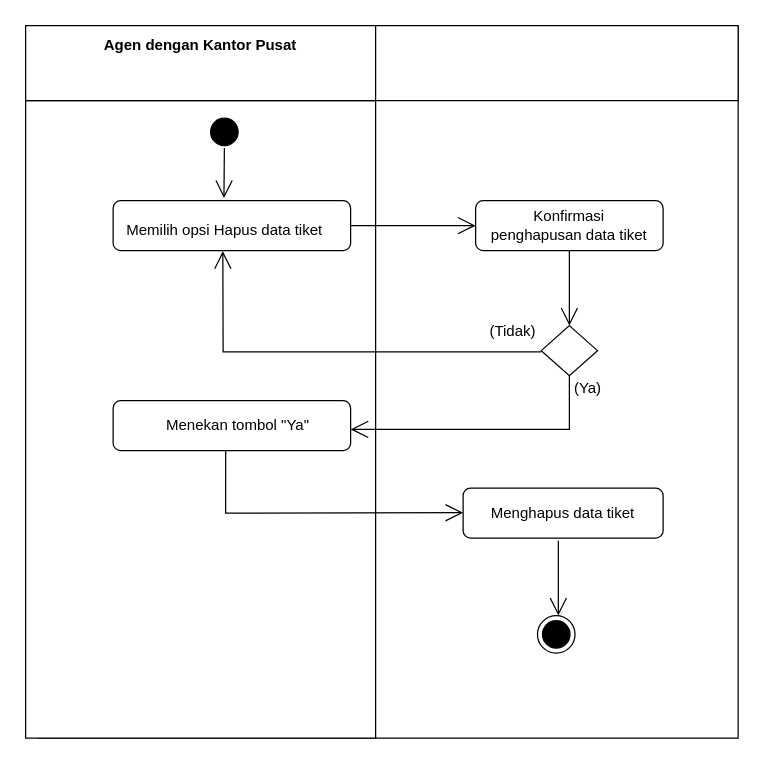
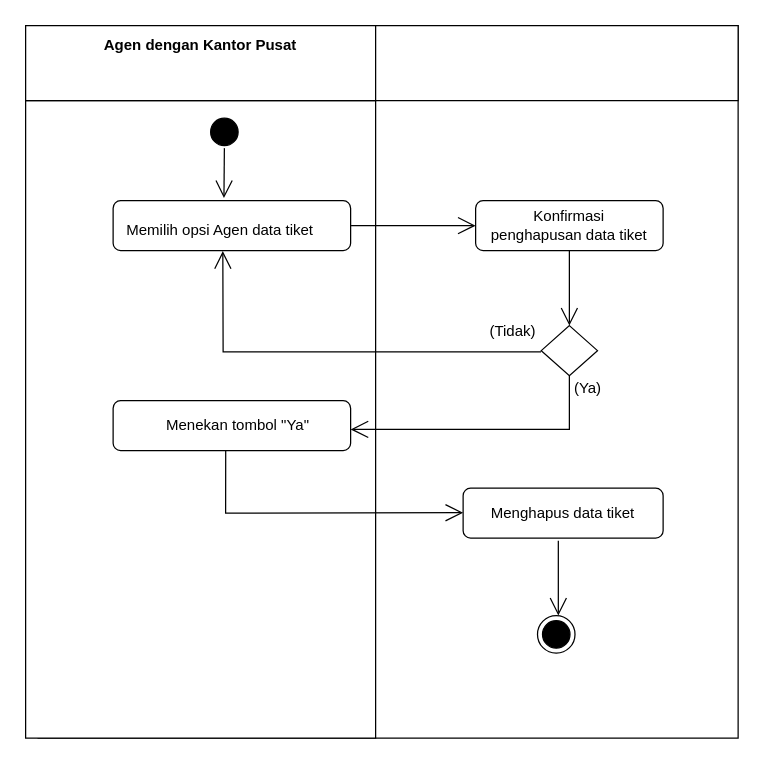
node "Memilih opsi Hapus data tiket": label "Memilih opsi Hapus data tiket" -> "Memilih opsi Agen data tiket"
